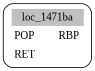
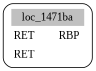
node "loc_1471ba": text "POP        RBP" -> "RET        RBP"
